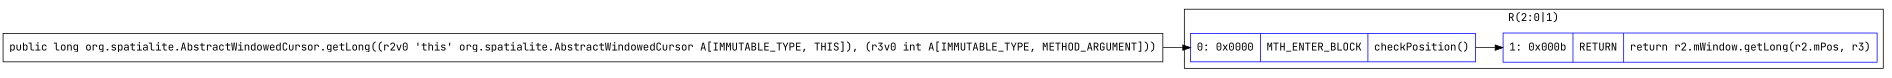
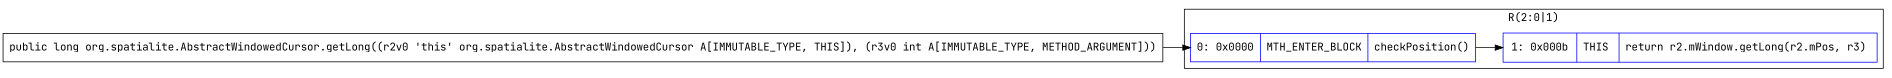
node "1: 0x000b": text "RETURN" -> "THIS"
